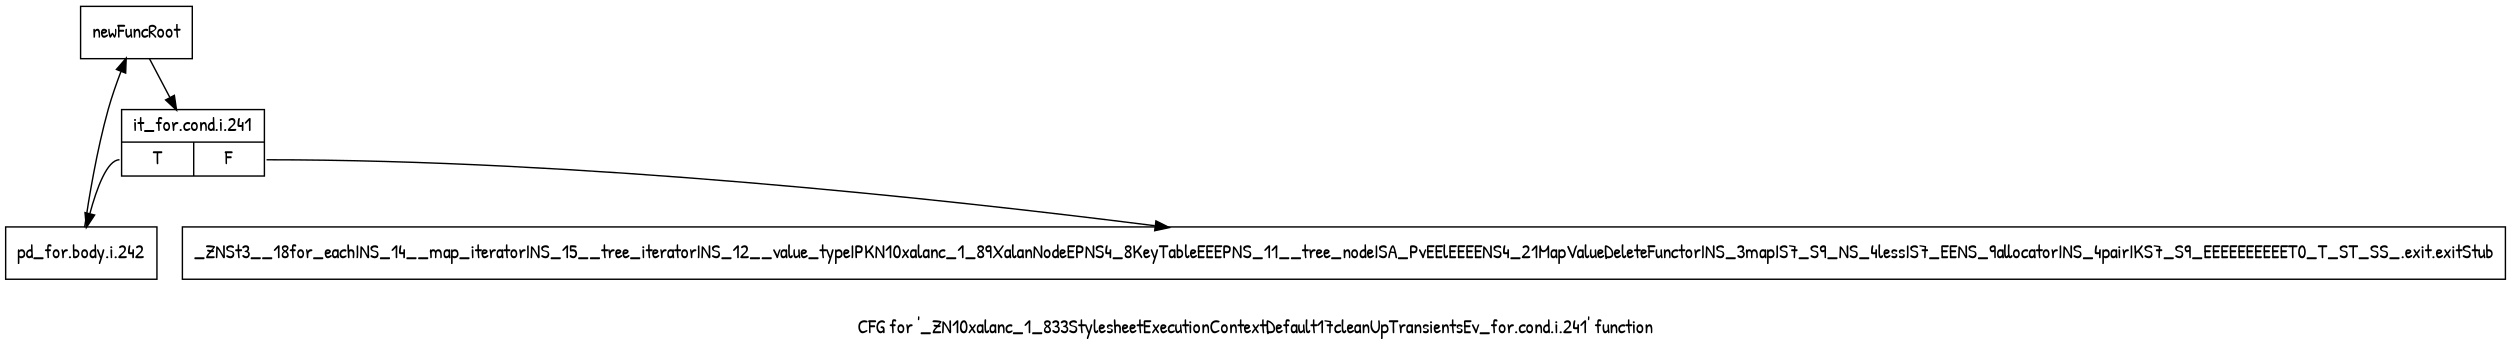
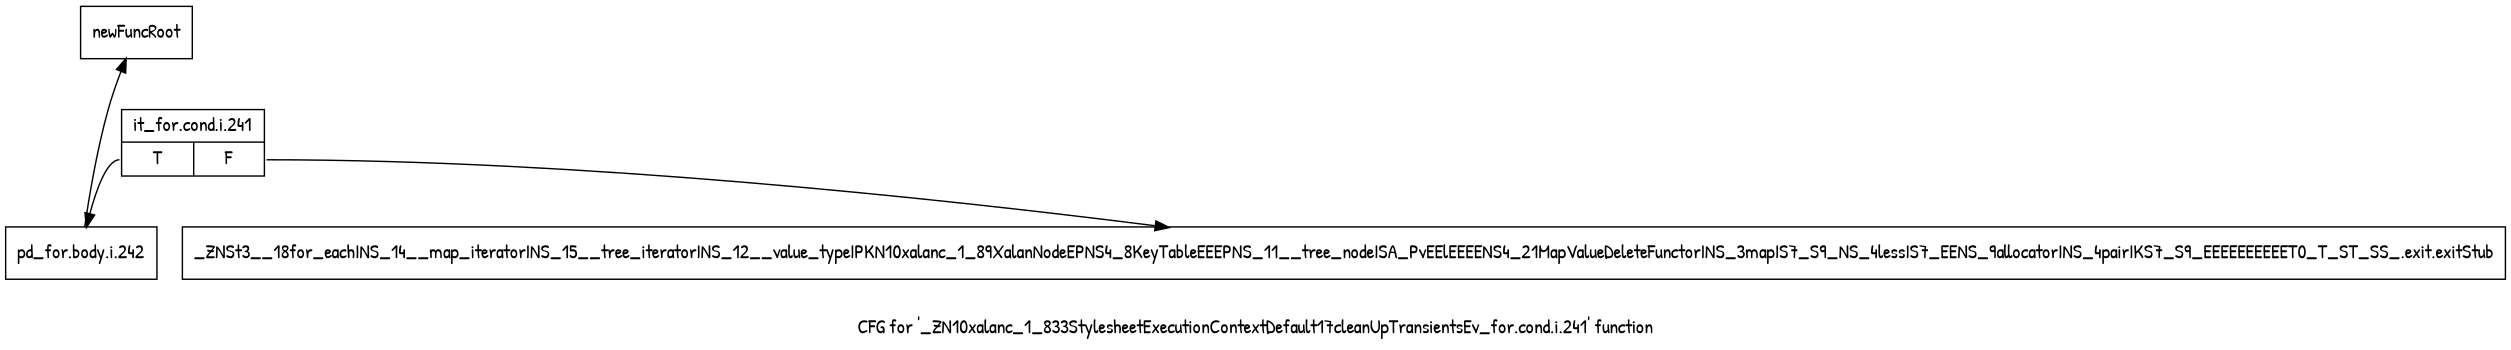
edge "newFuncRoot" -> "it_for.cond.i.241": removed
